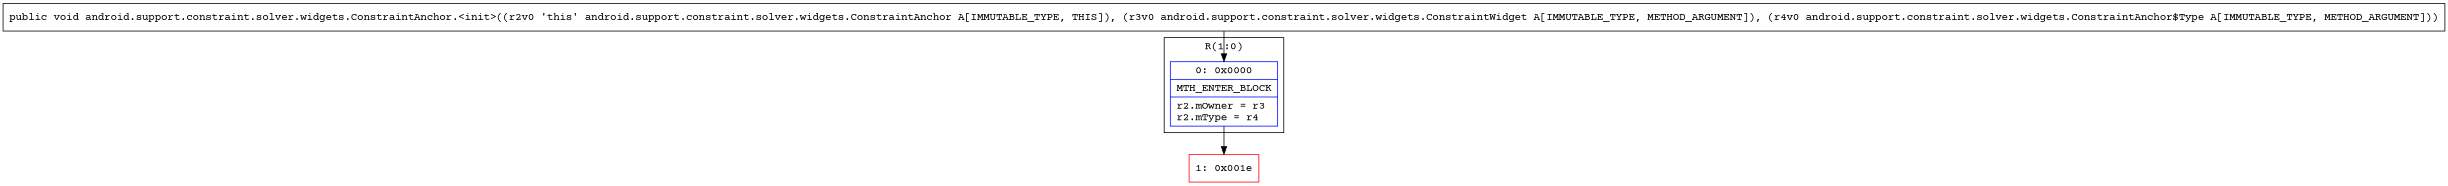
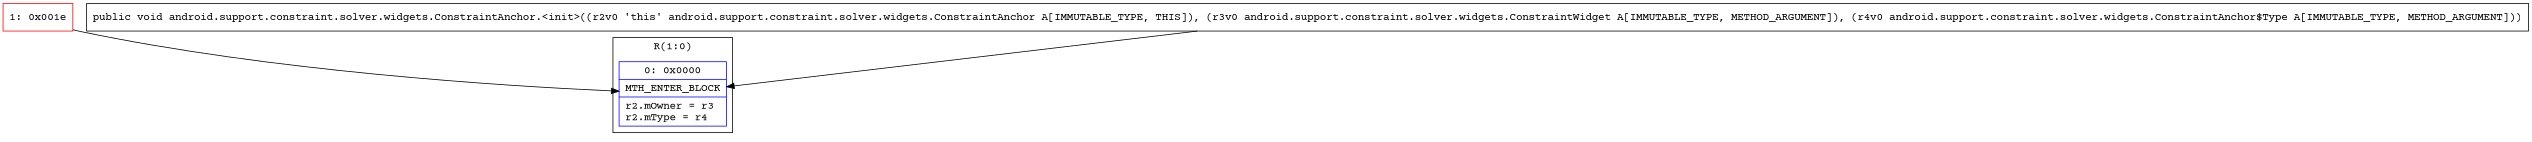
edge "0: 0x0000" -> "1: 0x001e": reversed
